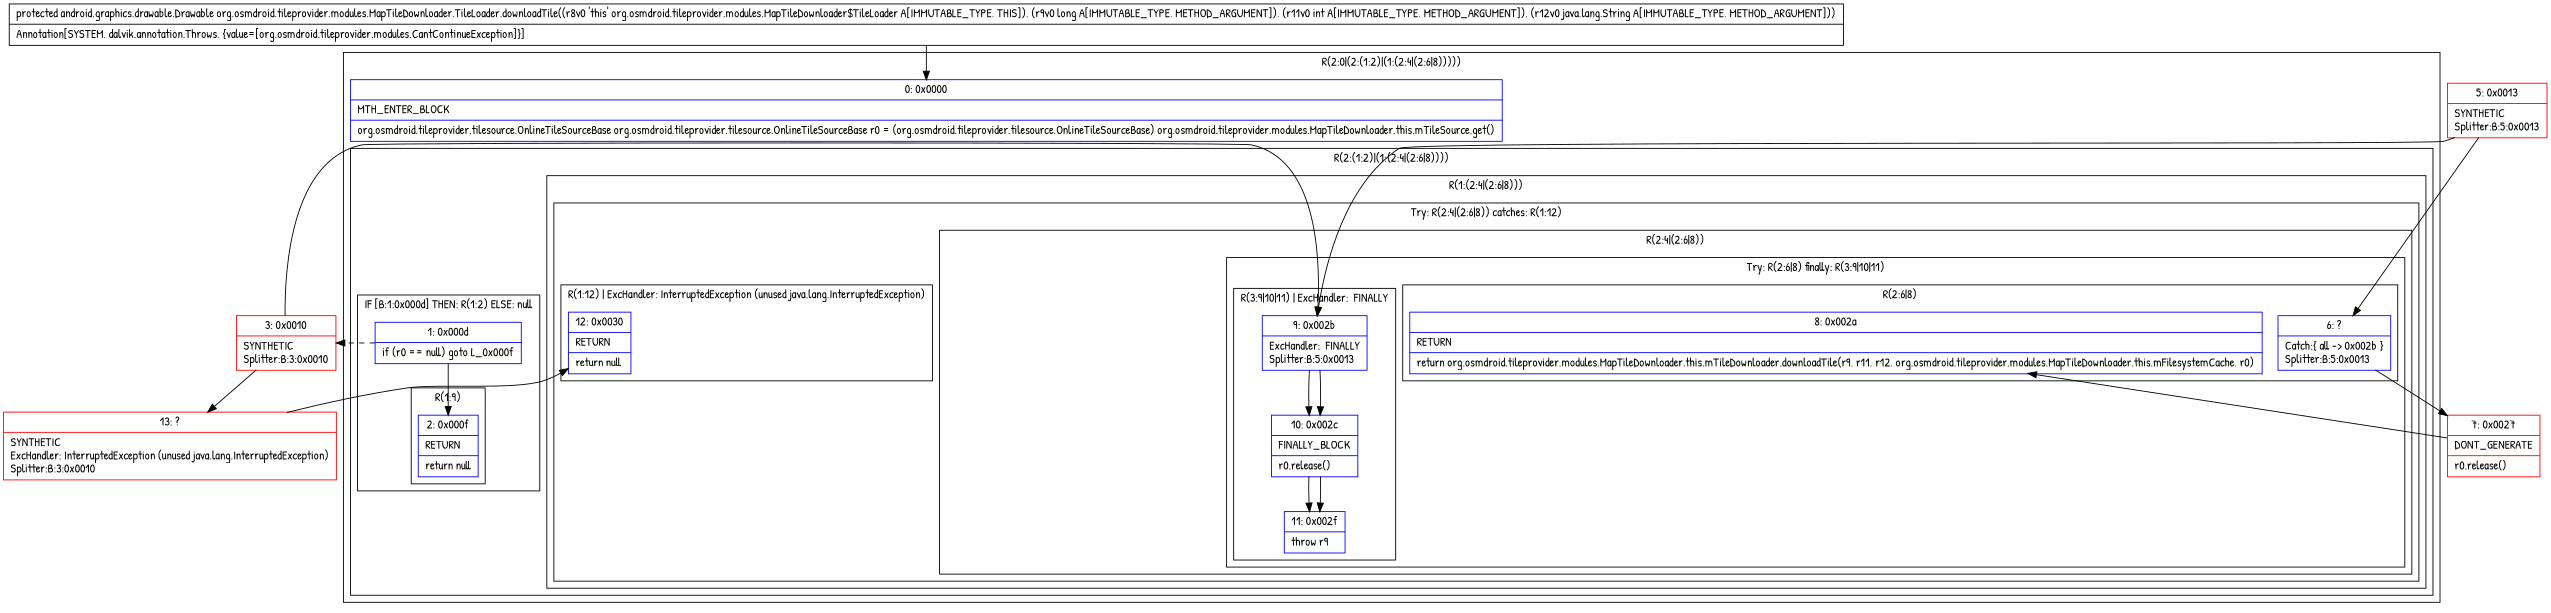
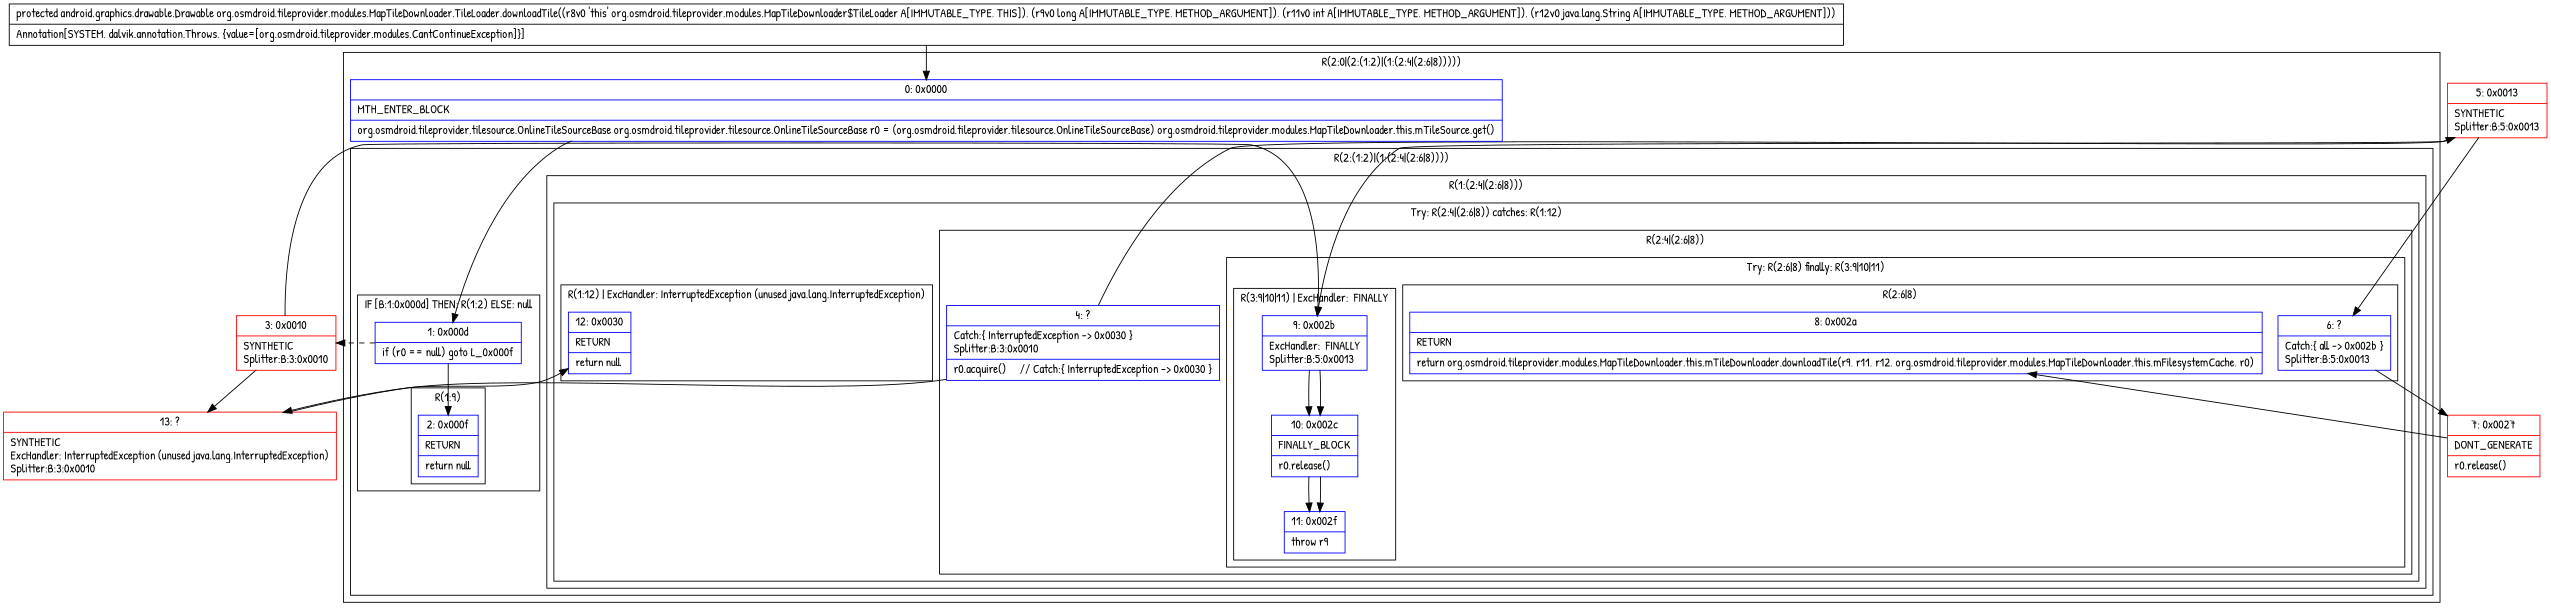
edge "0: 0x0000" -> "1: 0x000d": added
node "4: ?": added
